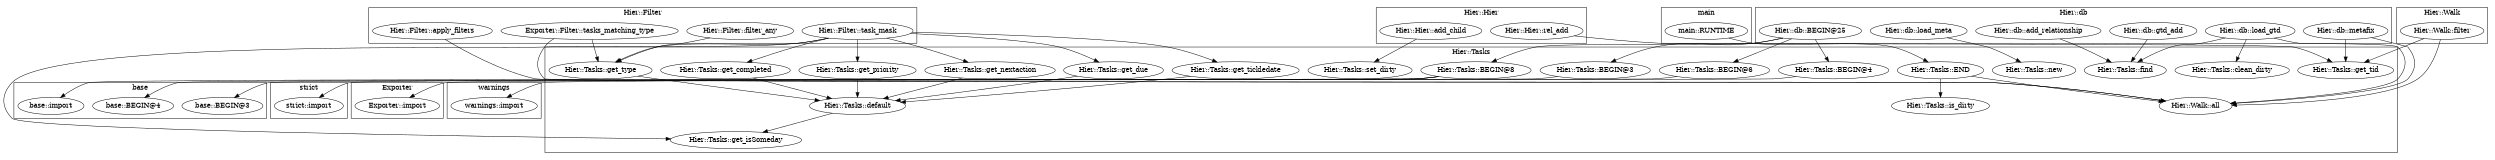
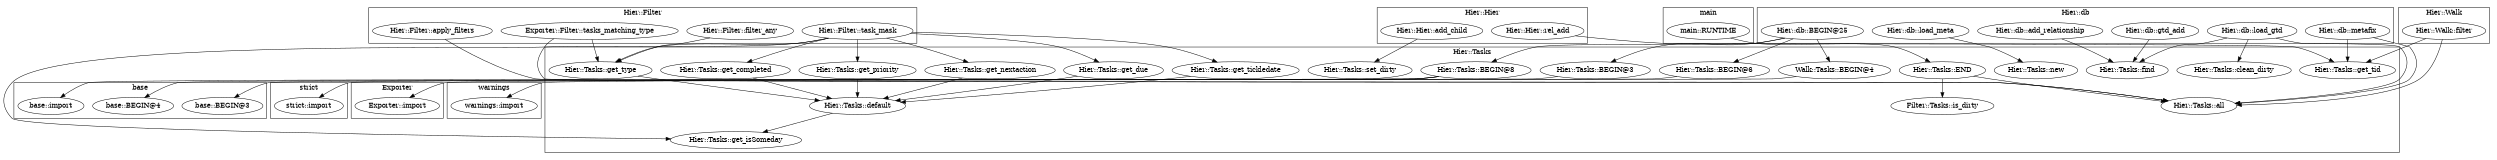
node "Hier::Tasks::BEGIN@4": label "Hier::Tasks::BEGIN@4" -> "Walk::Tasks::BEGIN@4"
node "Hier::Tasks::is_dirty": label "Hier::Tasks::is_dirty" -> "Filter::Tasks::is_dirty"
node "Hier::Walk::all": label "Hier::Walk::all" -> "Hier::Tasks::all"
